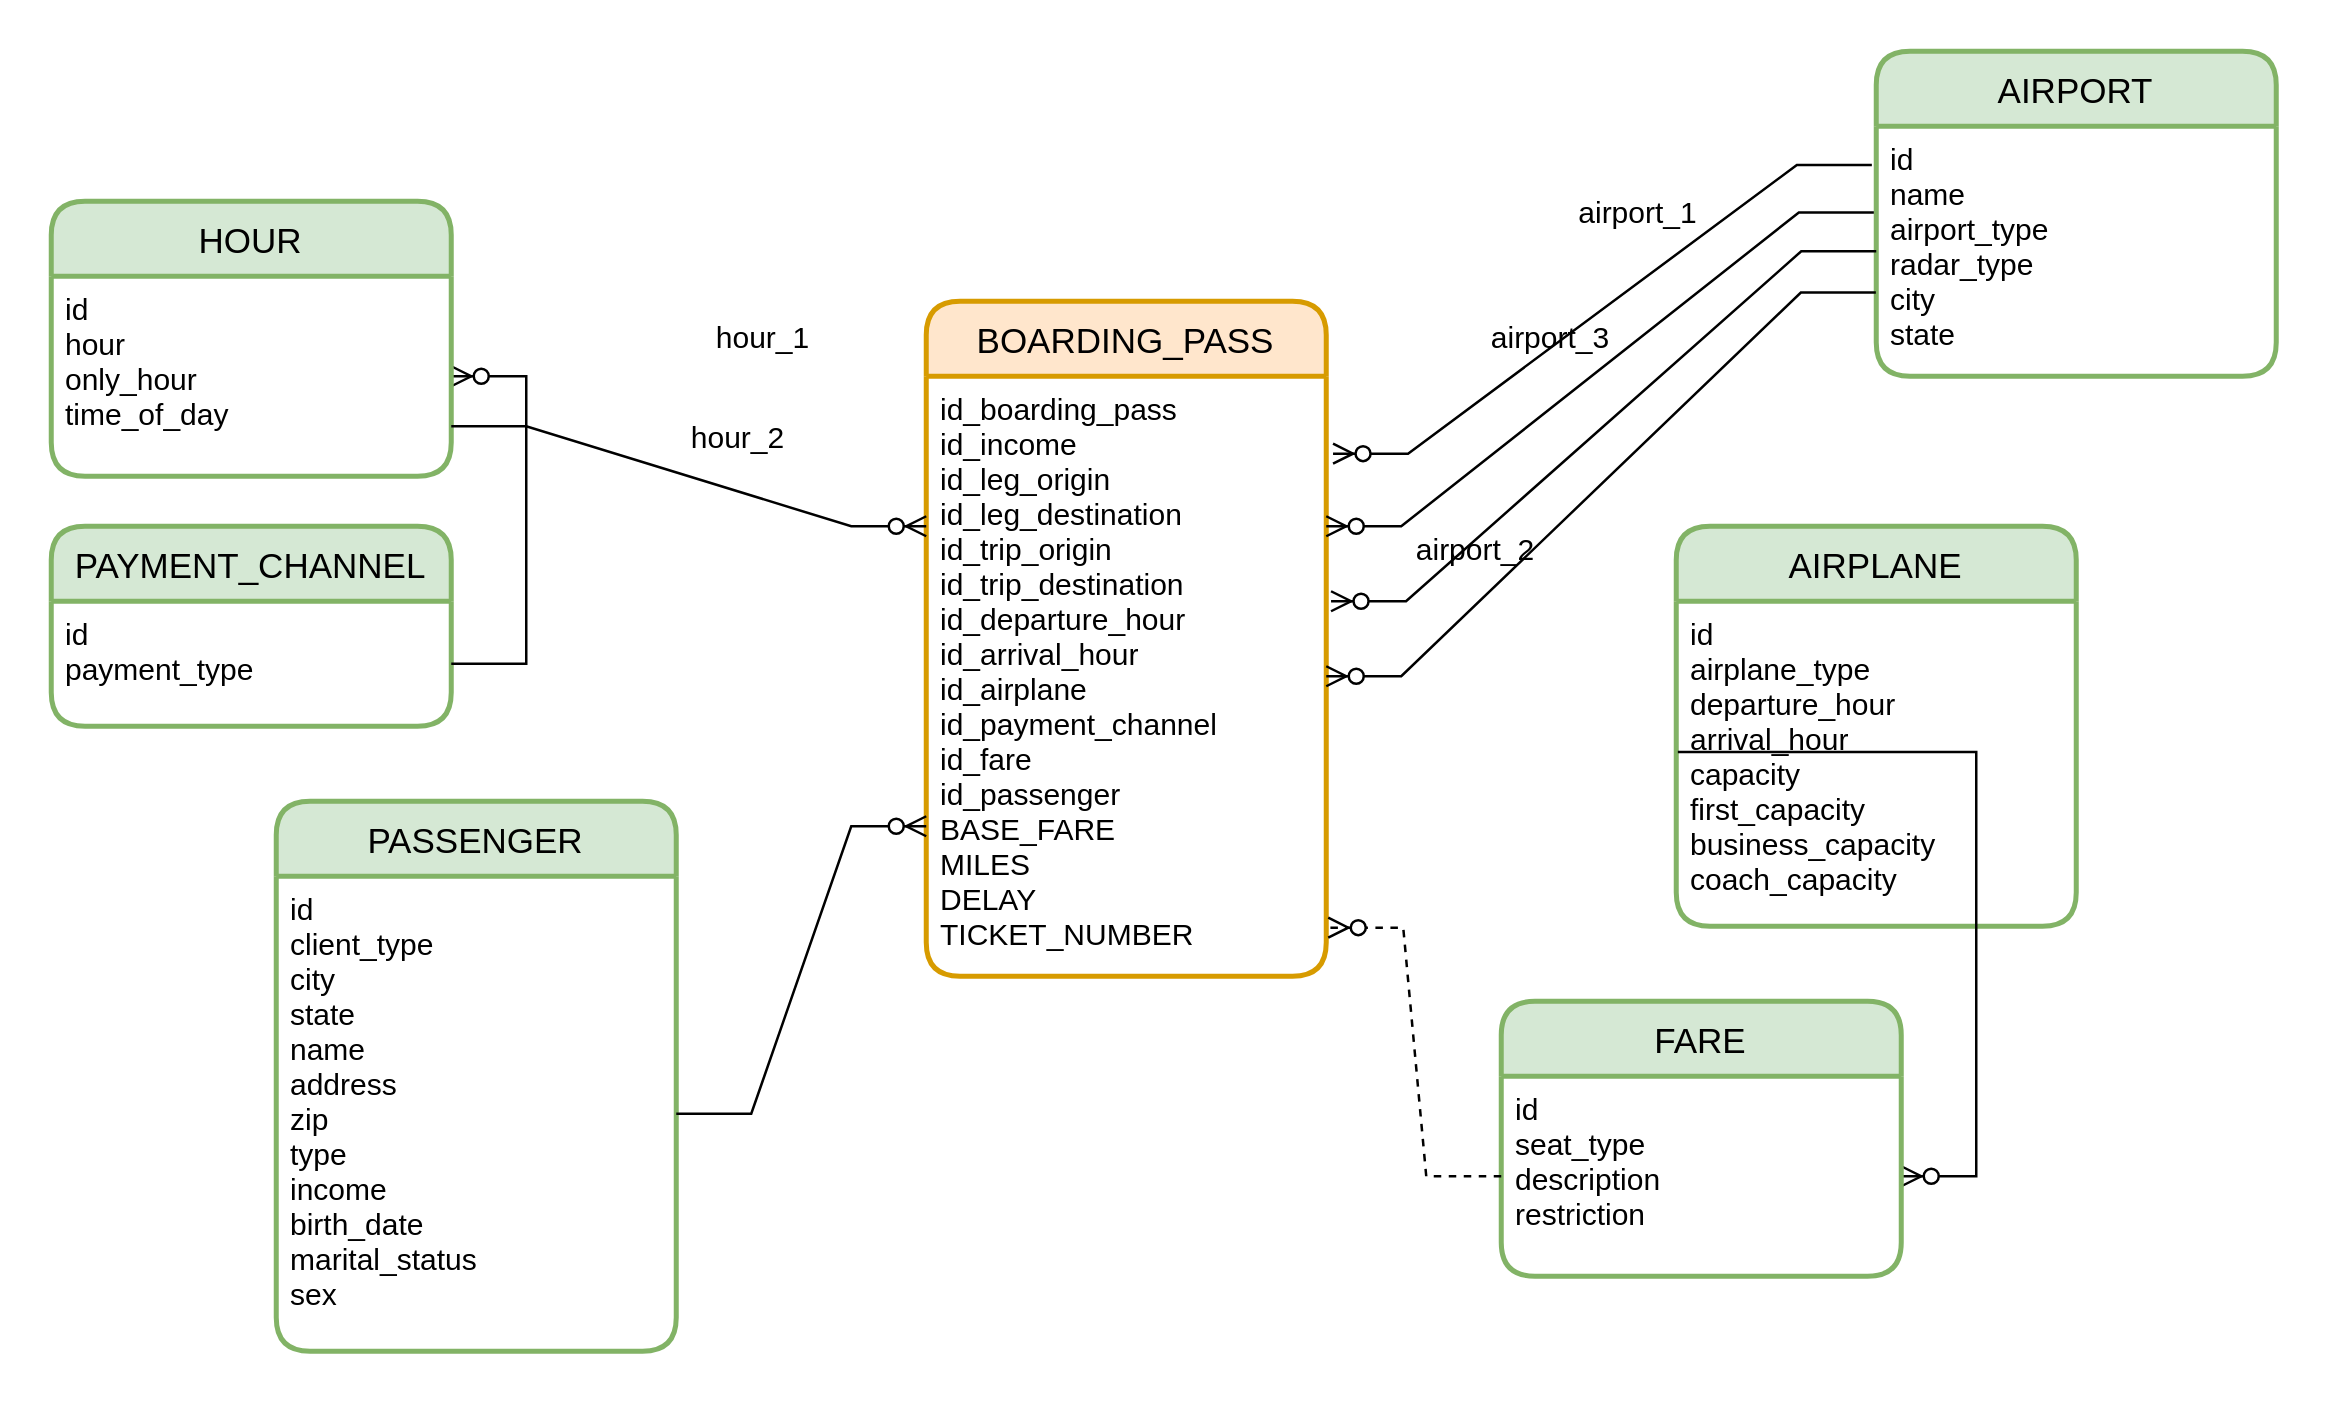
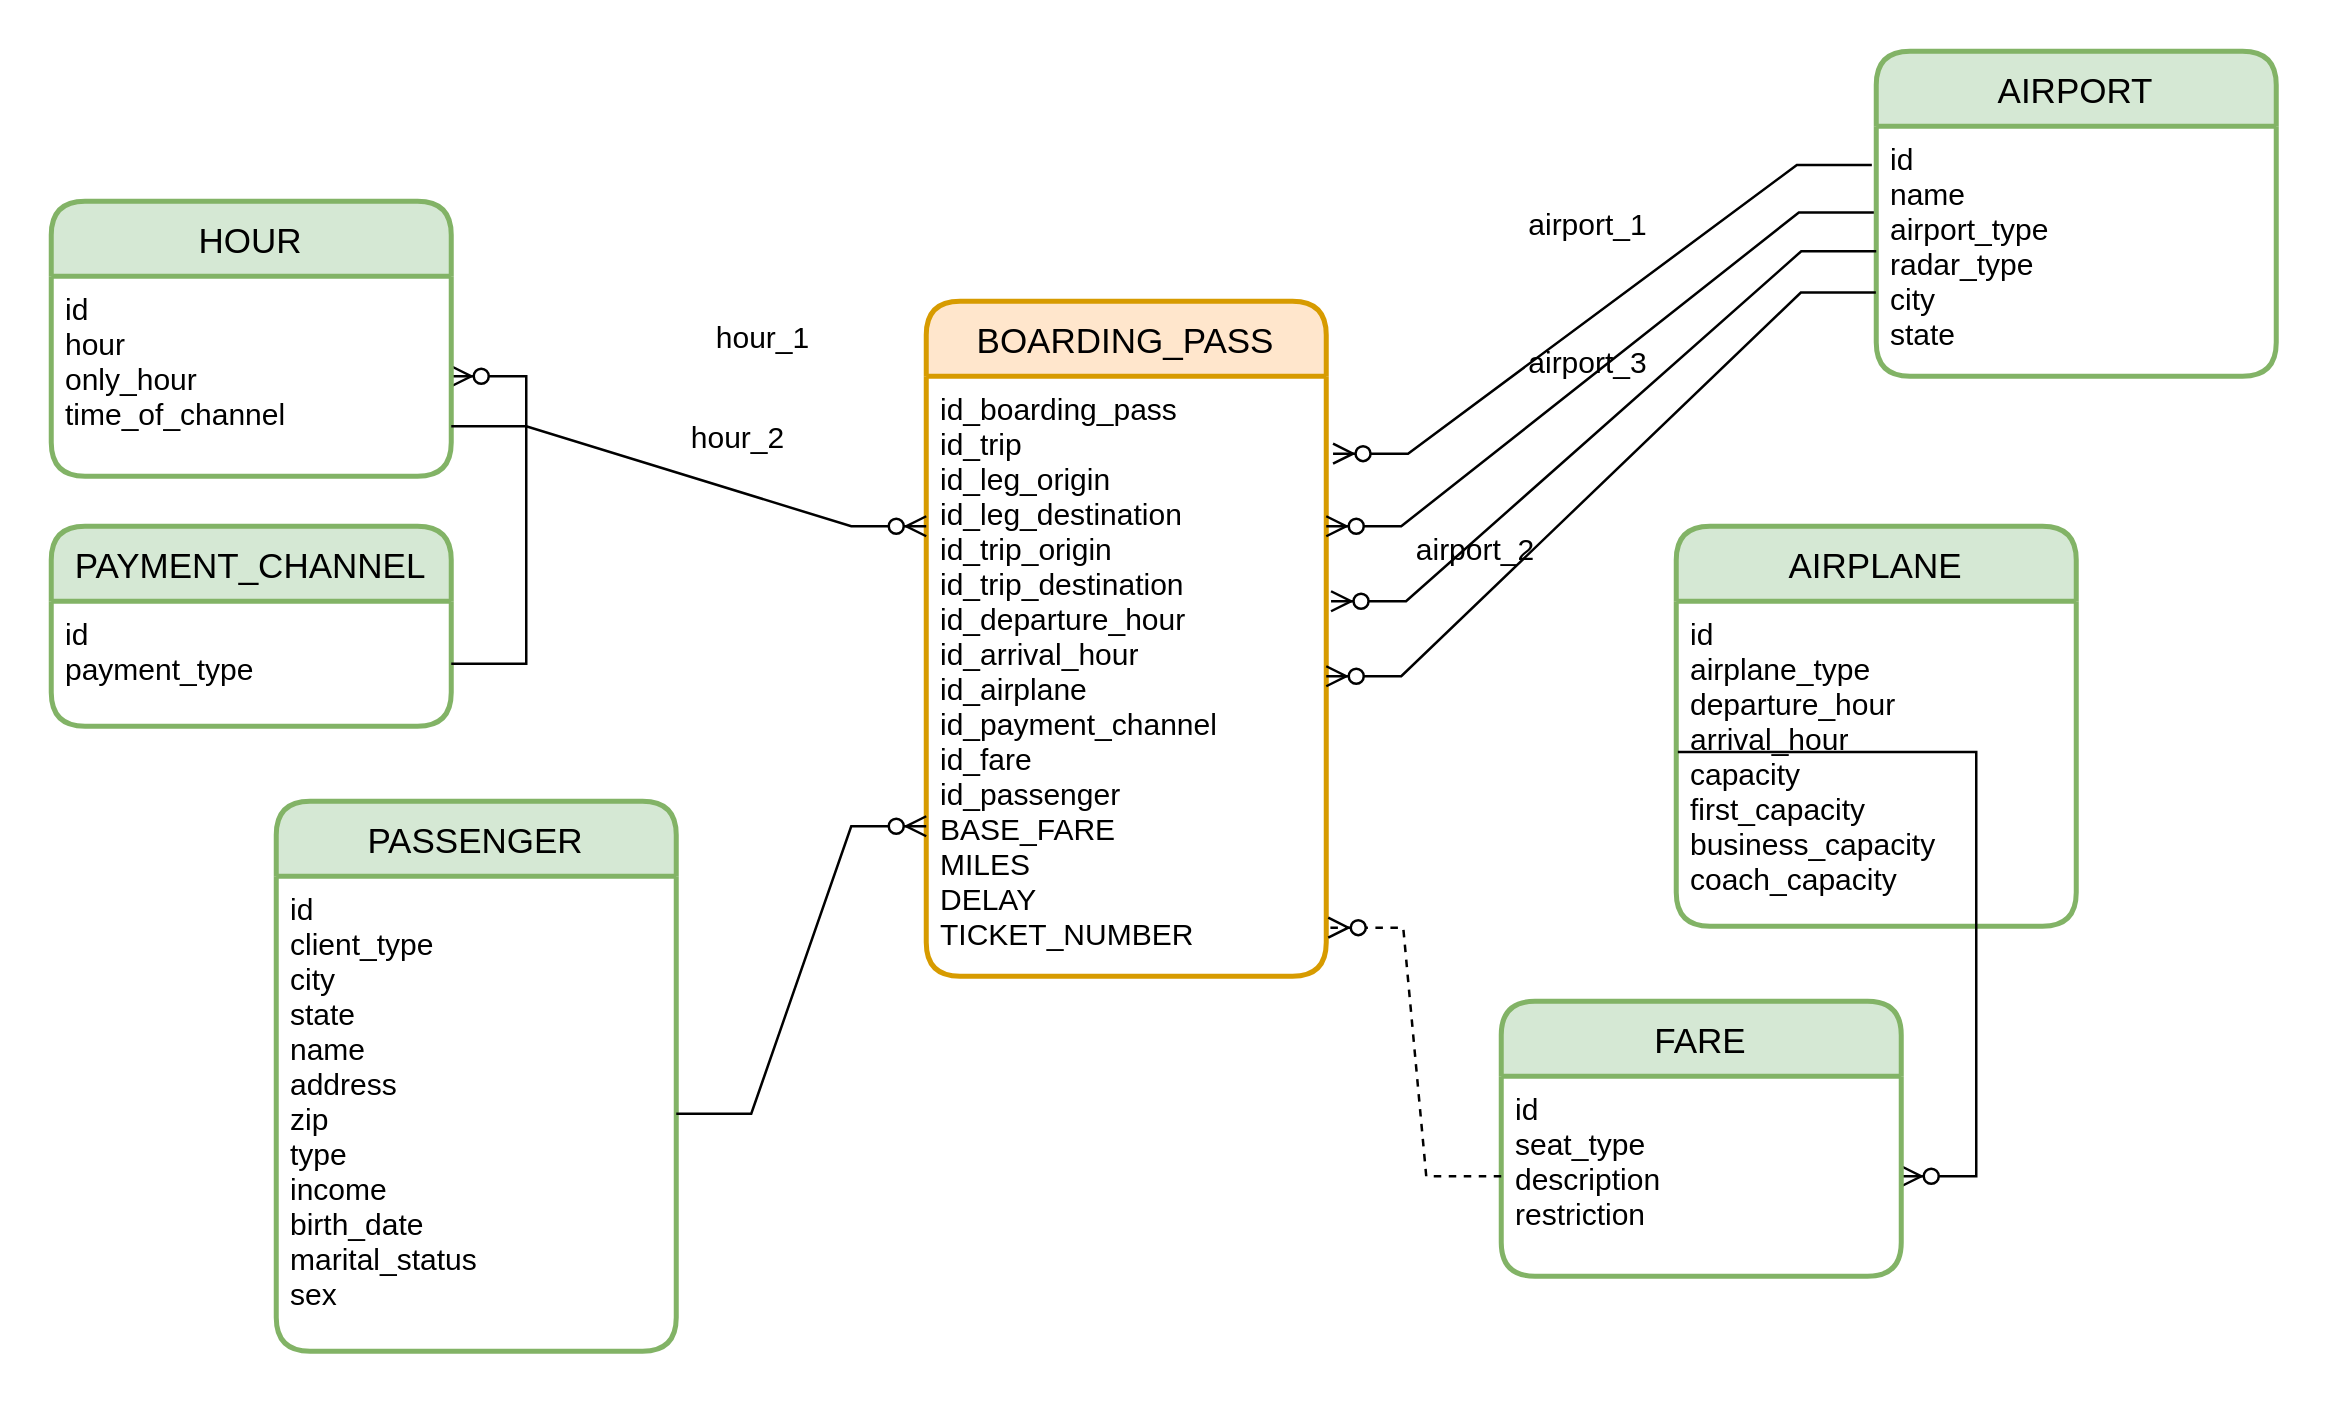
node "airport_1": moved (1639, 214) -> (1589, 226)
node "id hour only_hour time_of_day": label "id hour only_hour time_of_day" -> "id hour only_hour time_of_channel"
node "airport_3": moved (1551, 339) -> (1589, 364)
node "id_boarding_pass id_income id_leg_origin id_leg_destination id_trip_origin id_trip_destination id_departure_hour id_arrival_hour id_airplane id_payment_channel id_fare id_passenger BASE_FARE MILES DELAY TICKET_NUMBER": label "id_boarding_pass id_income id_leg_origin id_leg_destination id_trip_origin id_trip_destination id_departure_hour id_arrival_hour id_airplane id_payment_channel id_fare id_passenger BASE_FARE MILES DELAY TICKET_NUMBER" -> "id_boarding_pass id_trip id_leg_origin id_leg_destination id_trip_origin id_trip_destination id_departure_hour id_arrival_hour id_airplane id_payment_channel id_fare id_passenger BASE_FARE MILES DELAY TICKET_NUMBER"
